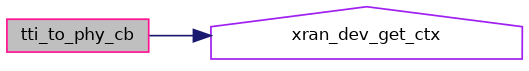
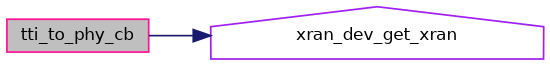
node "xran_dev_get_ctx": label "xran_dev_get_ctx" -> "xran_dev_get_xran"
